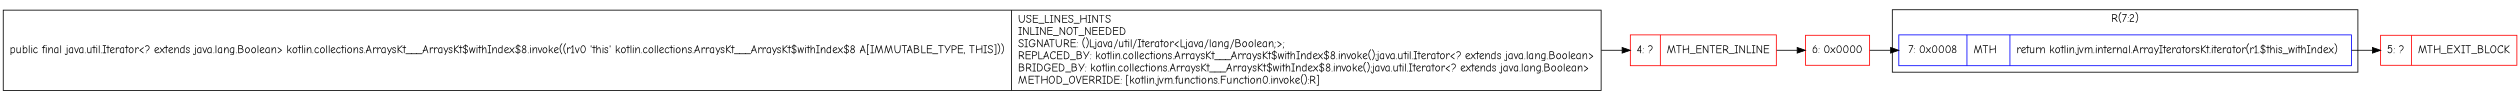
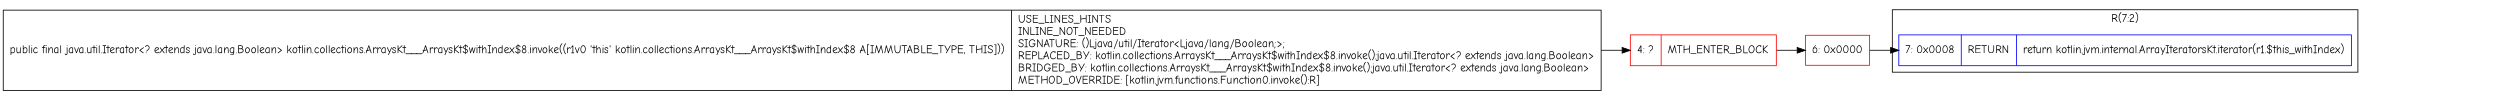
node "4: ?": text "MTH_ENTER_INLINE" -> "MTH_ENTER_BLOCK"
node "7: 0x0008": text "MTH" -> "RETURN"
node "5: ?": removed
